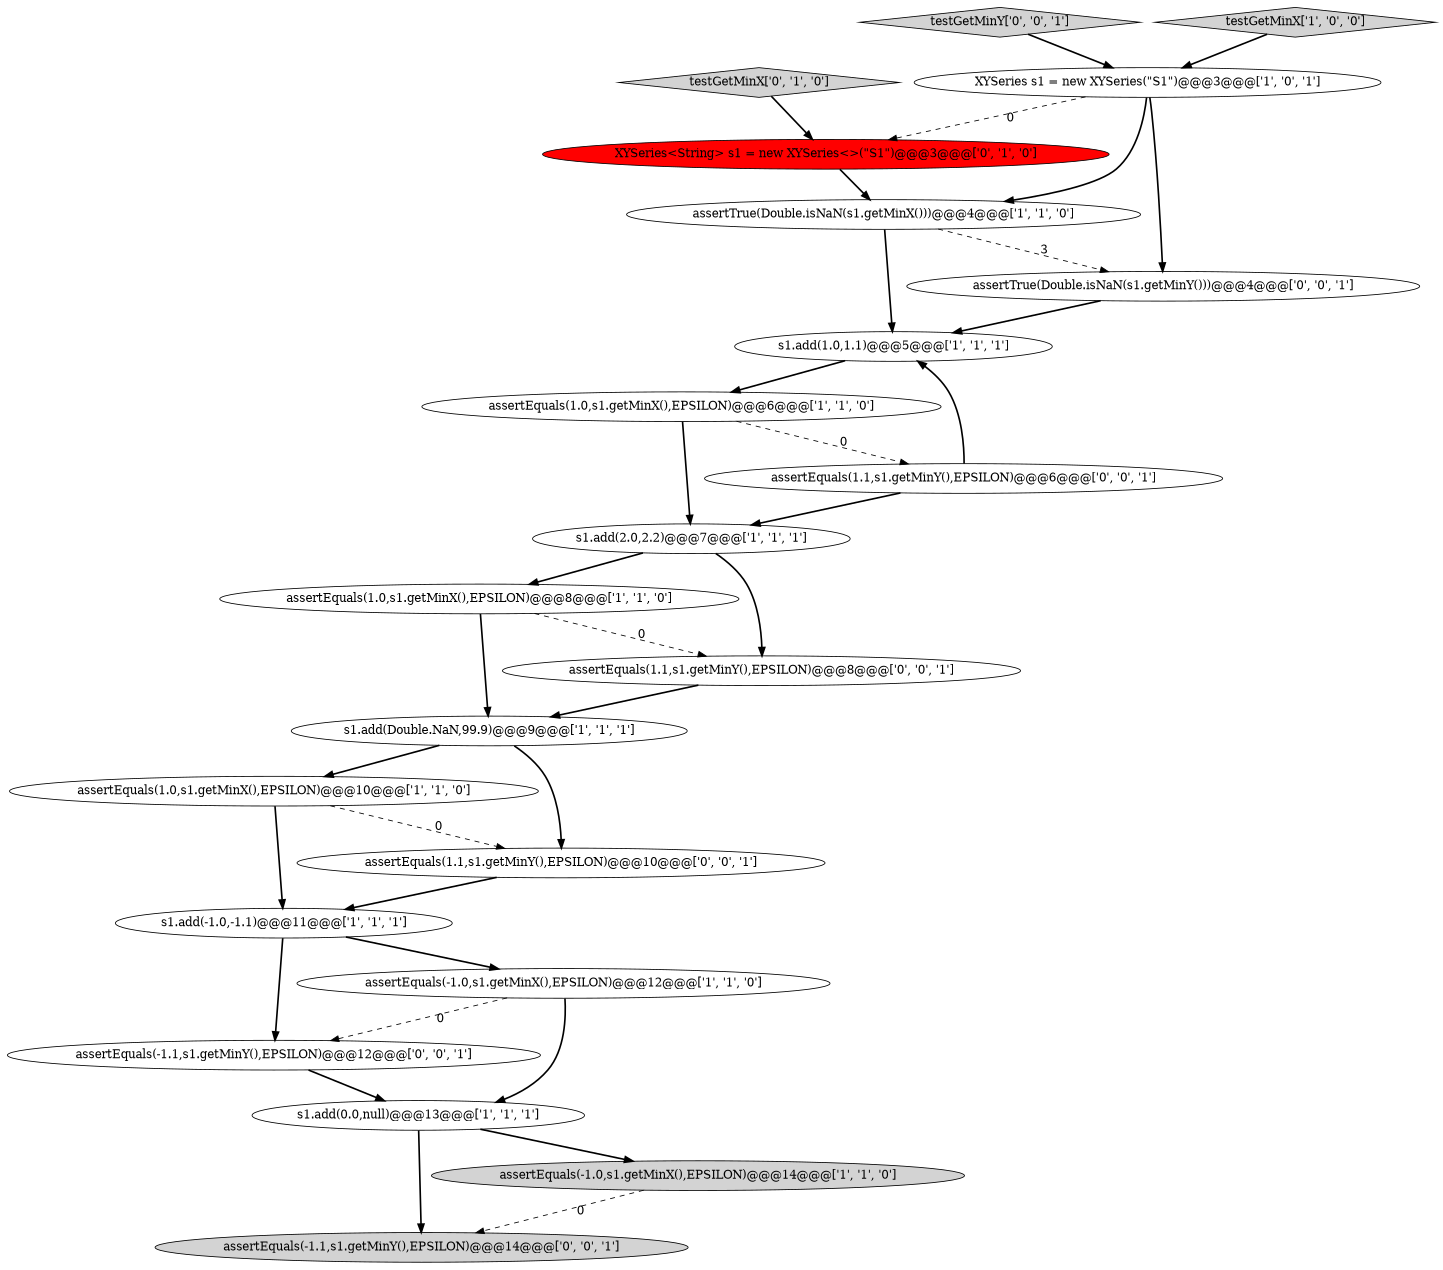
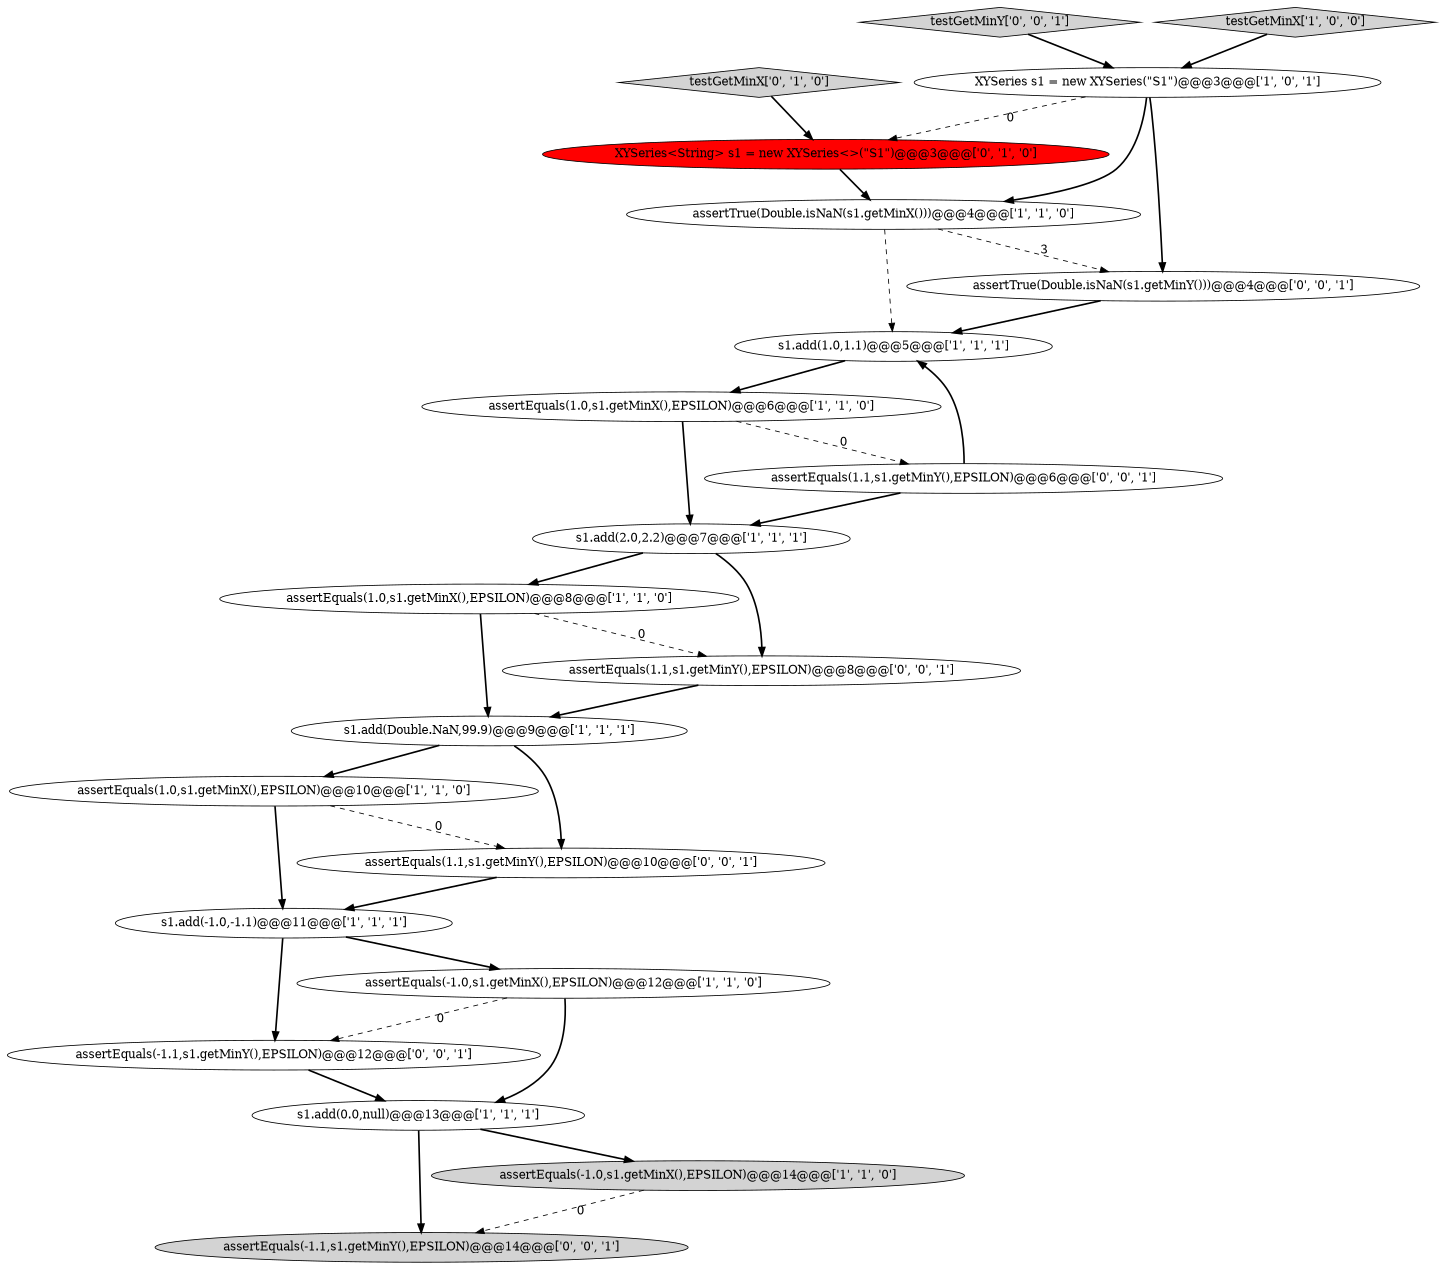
edge "assertTrue(Double.isNaN(s1.getMinX()))@@@4@@@['1', '1', '0']" -> "s1.add(1.0,1.1)@@@5@@@['1', '1', '1']": style bold -> dashed
